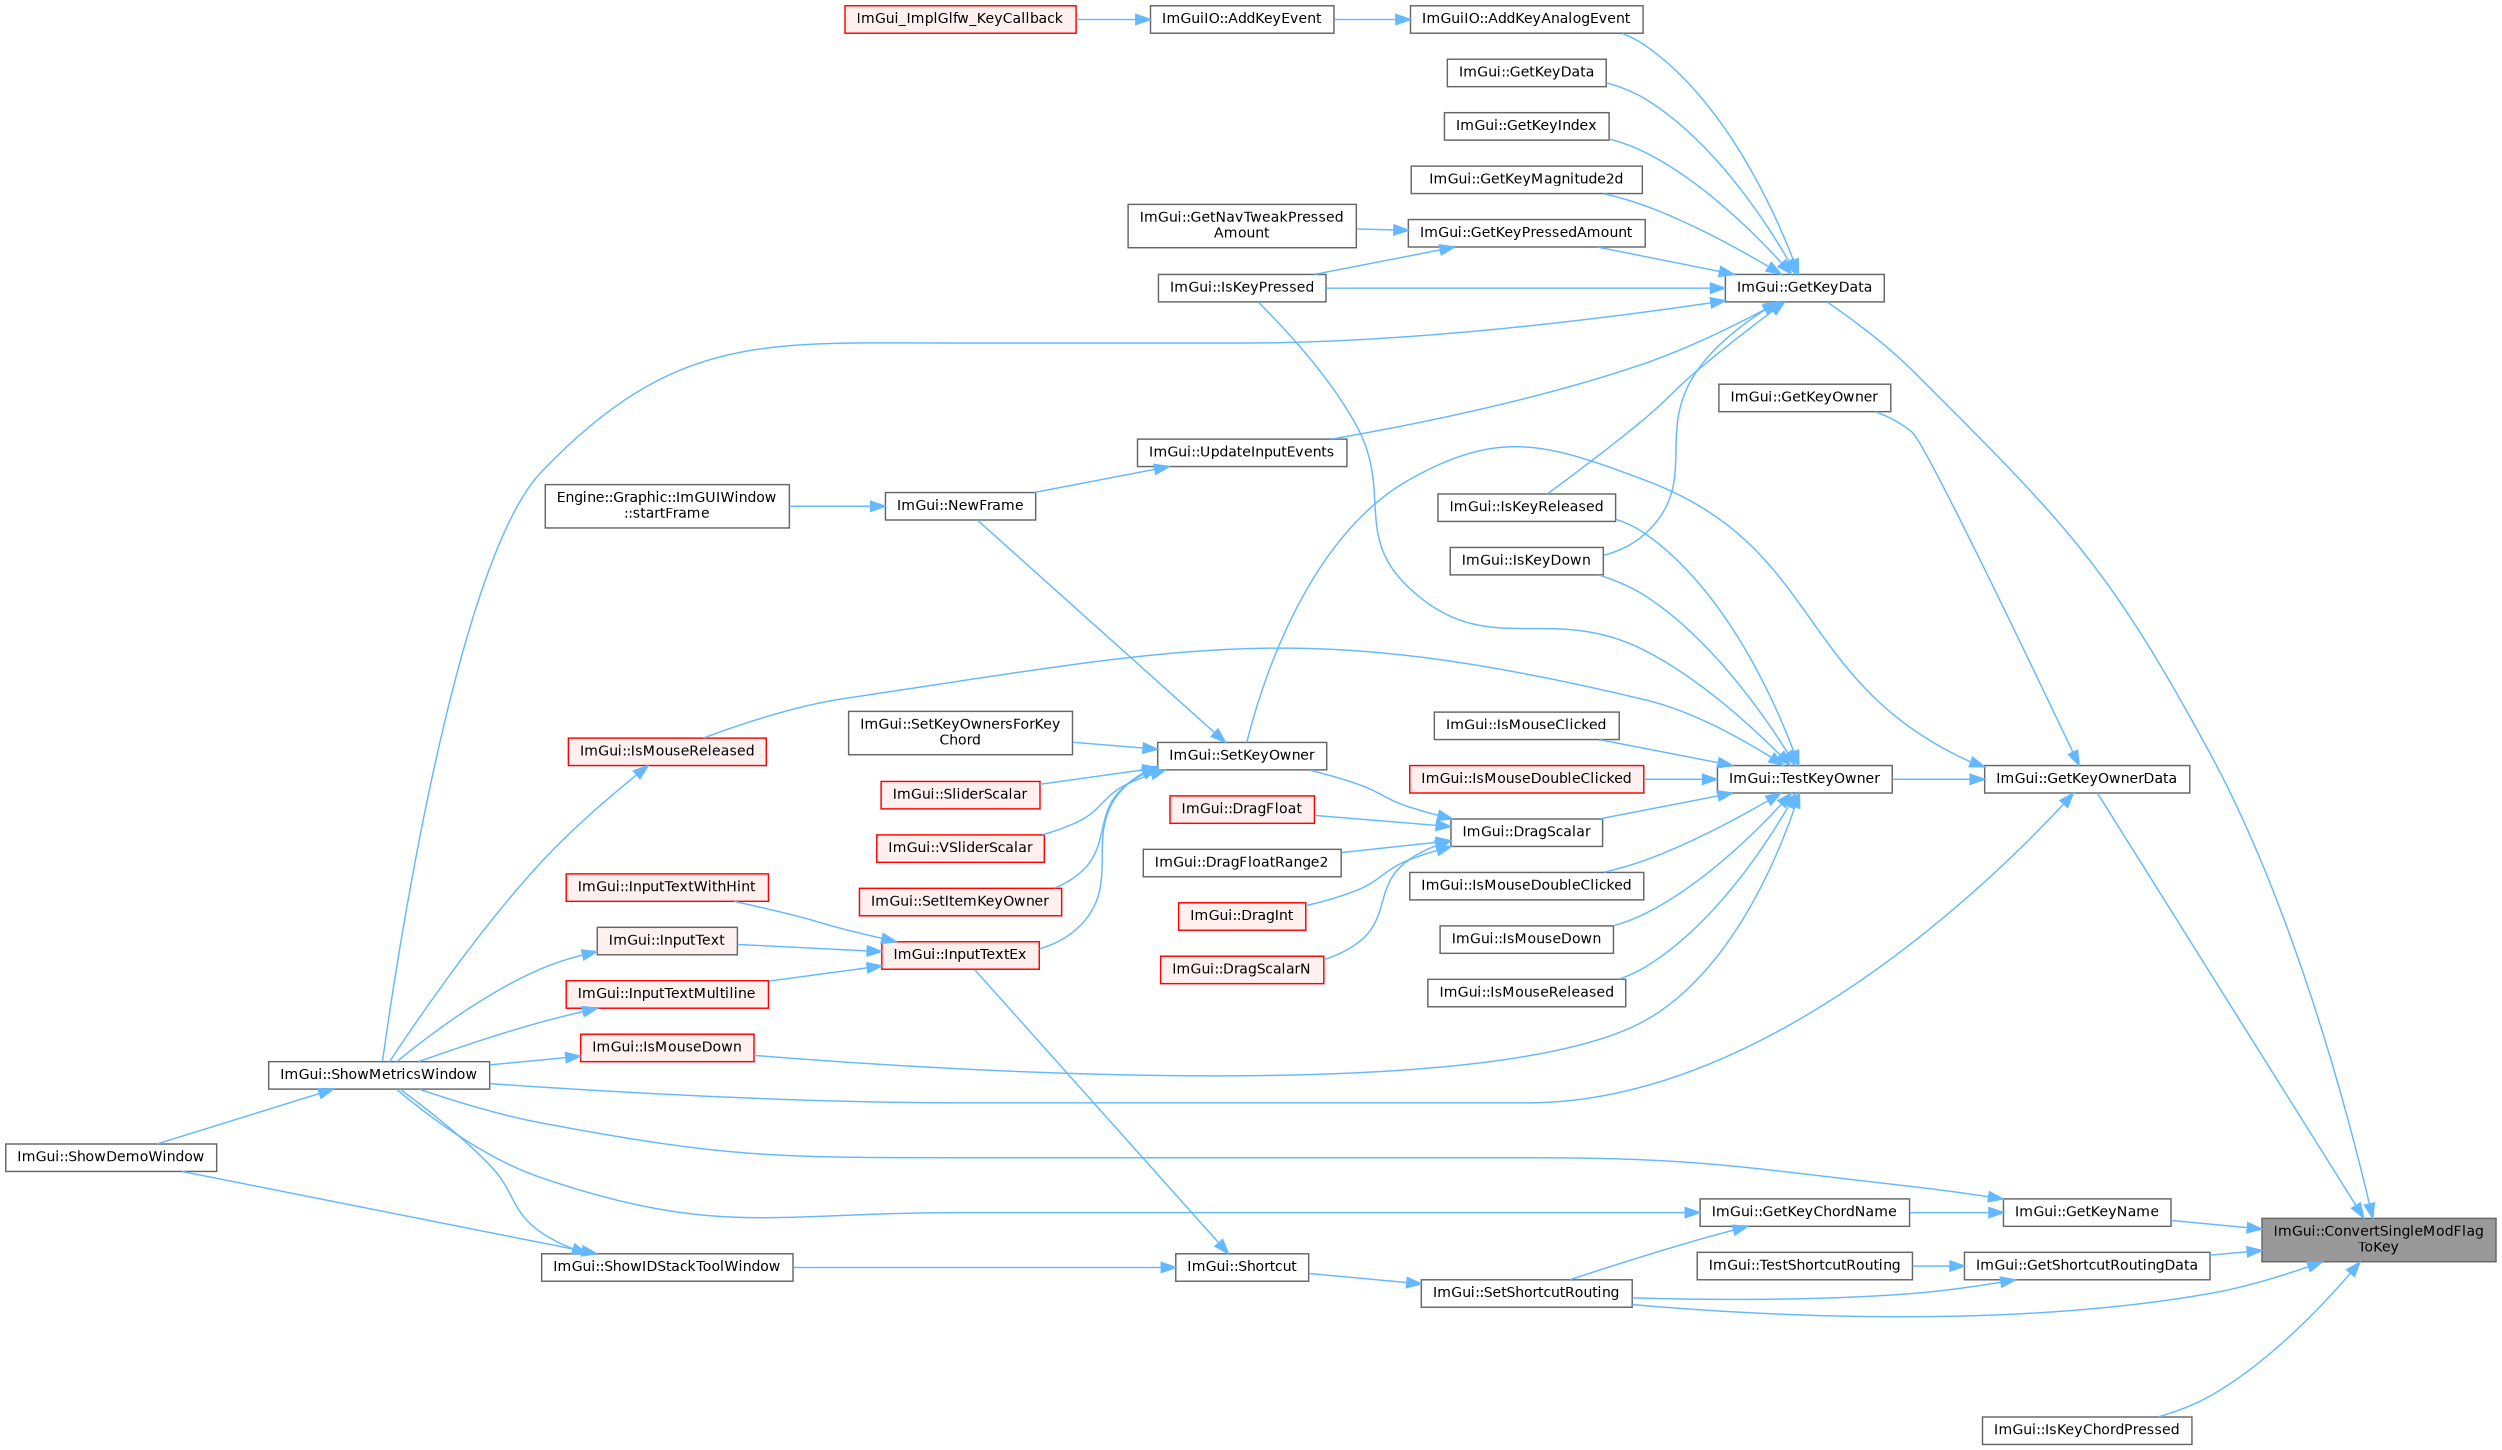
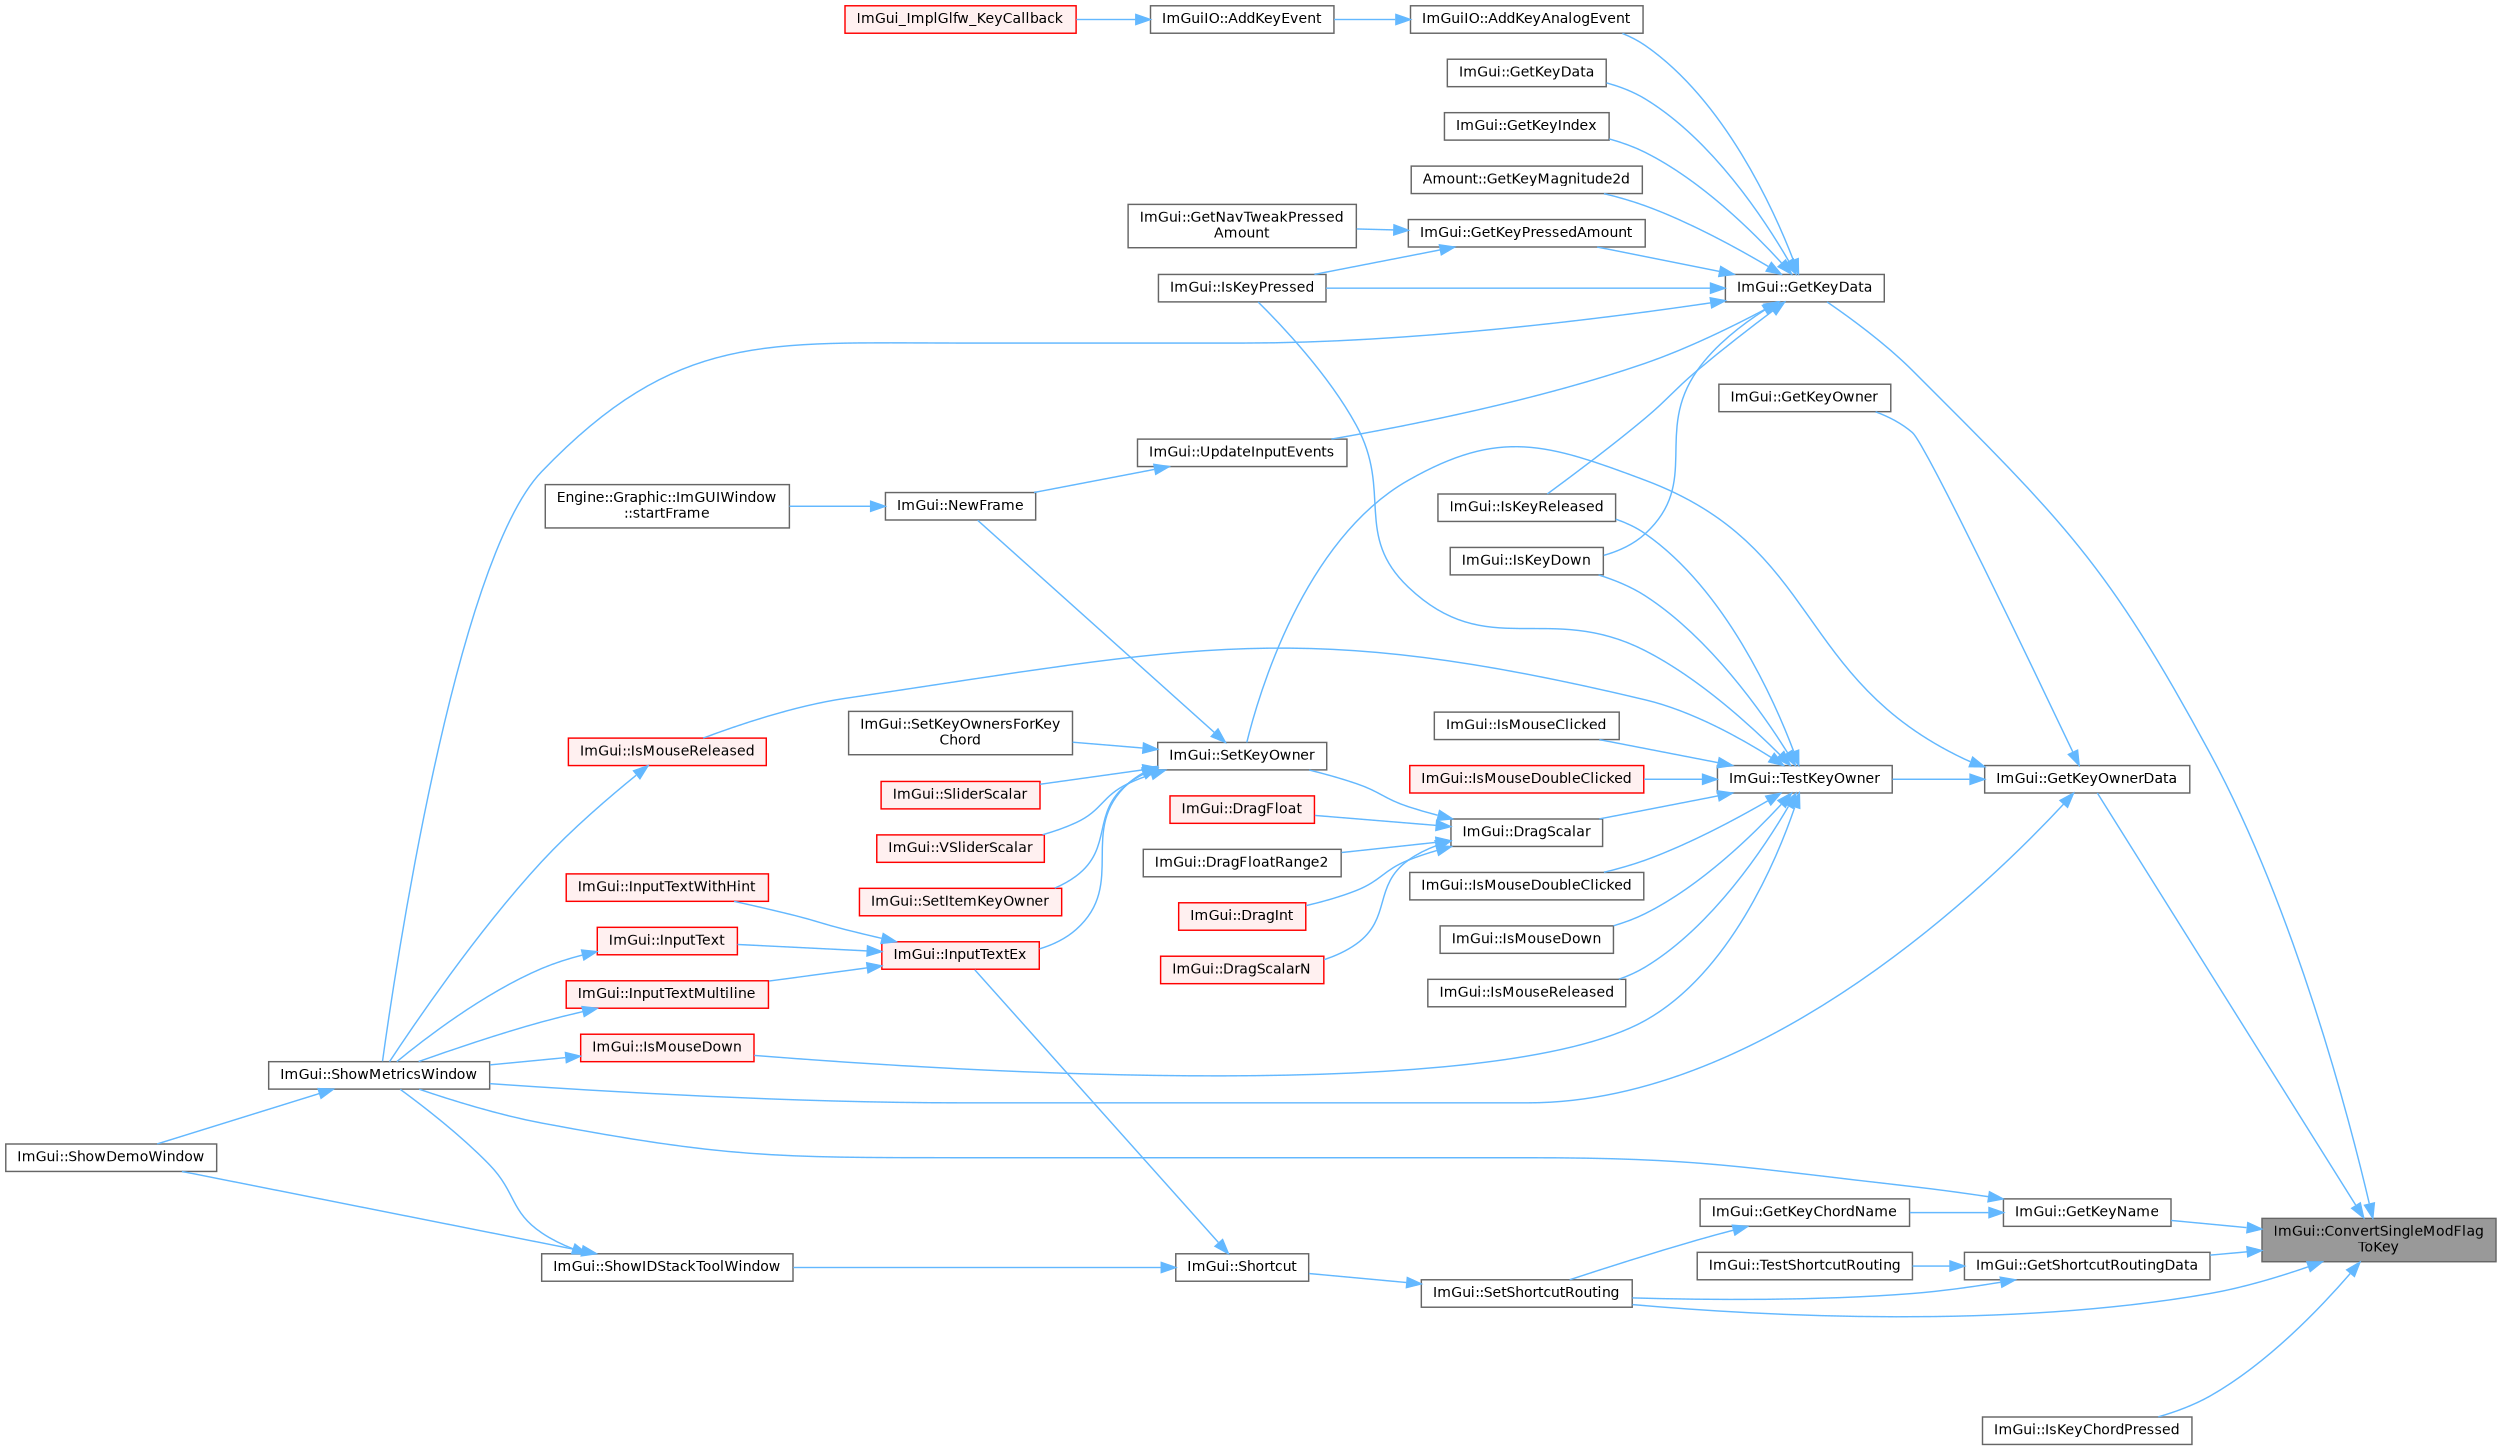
node "ImGui::GetKeyMagnitude2d": label "ImGui::GetKeyMagnitude2d" -> "Amount::GetKeyMagnitude2d"
node "ImGui::InputText": color grey40 -> red
edge "ImGui::ShowMetricsWindow" -> "ImGui::GetKeyChordName": removed
